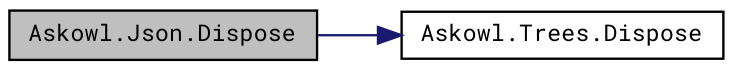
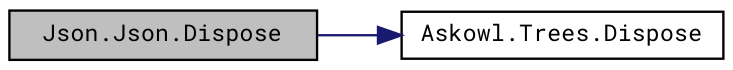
node "Askowl.Json.Dispose": label "Askowl.Json.Dispose" -> "Json.Json.Dispose"
